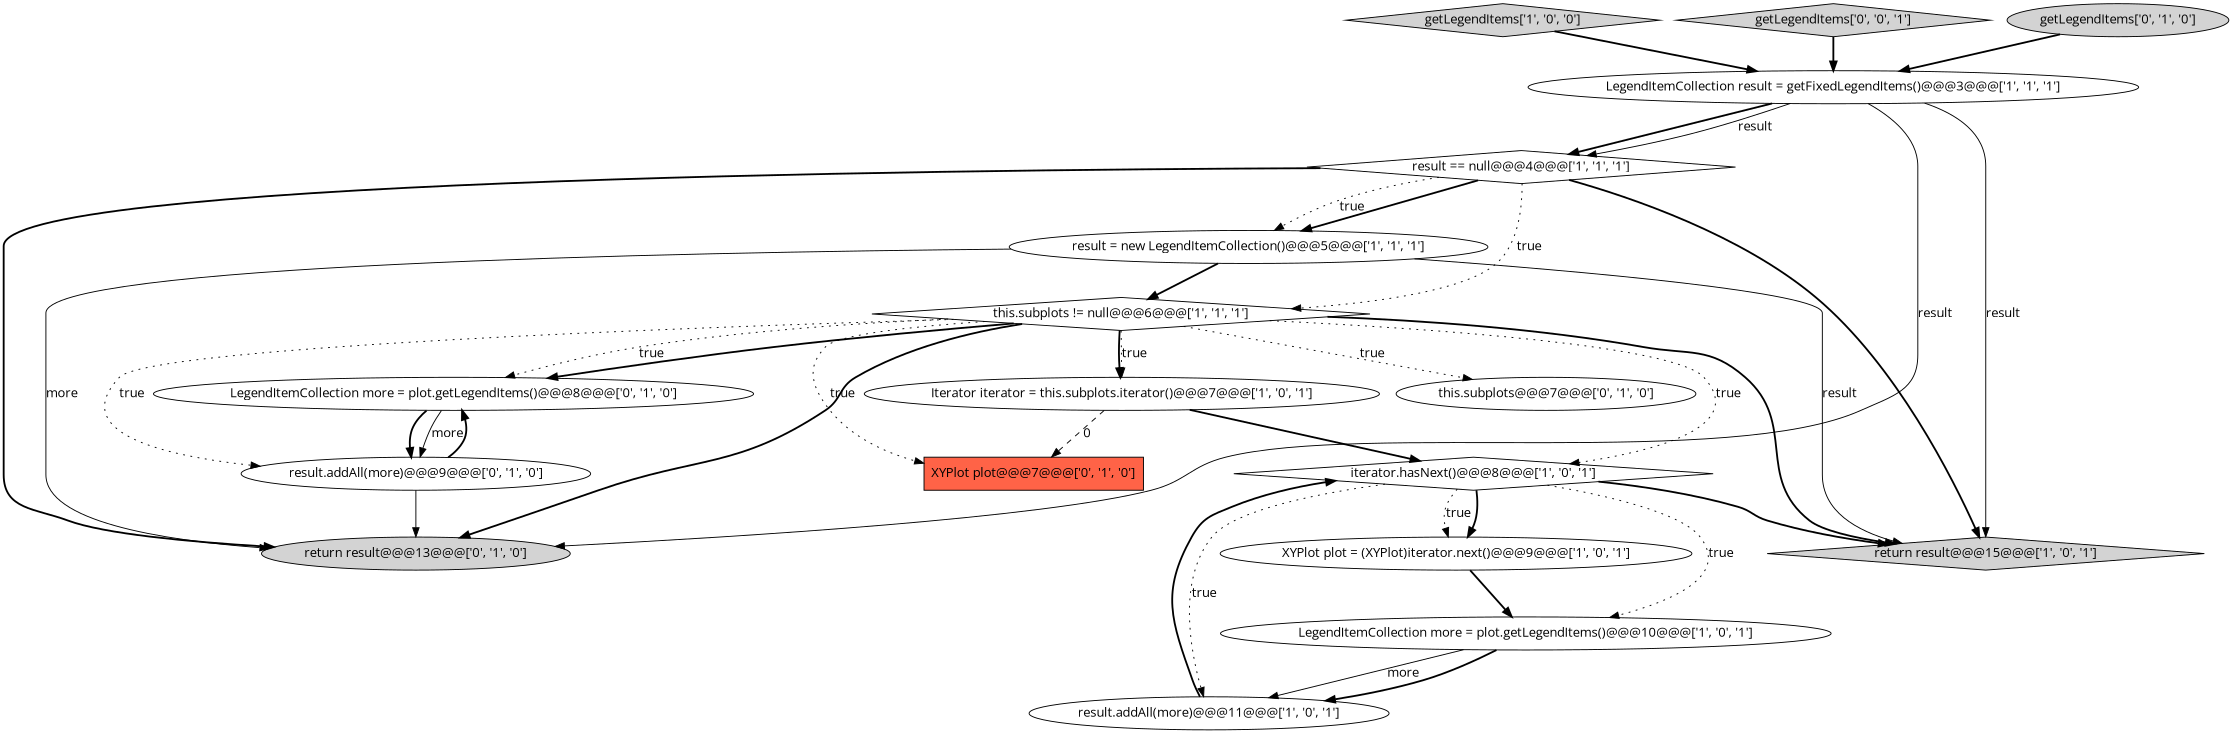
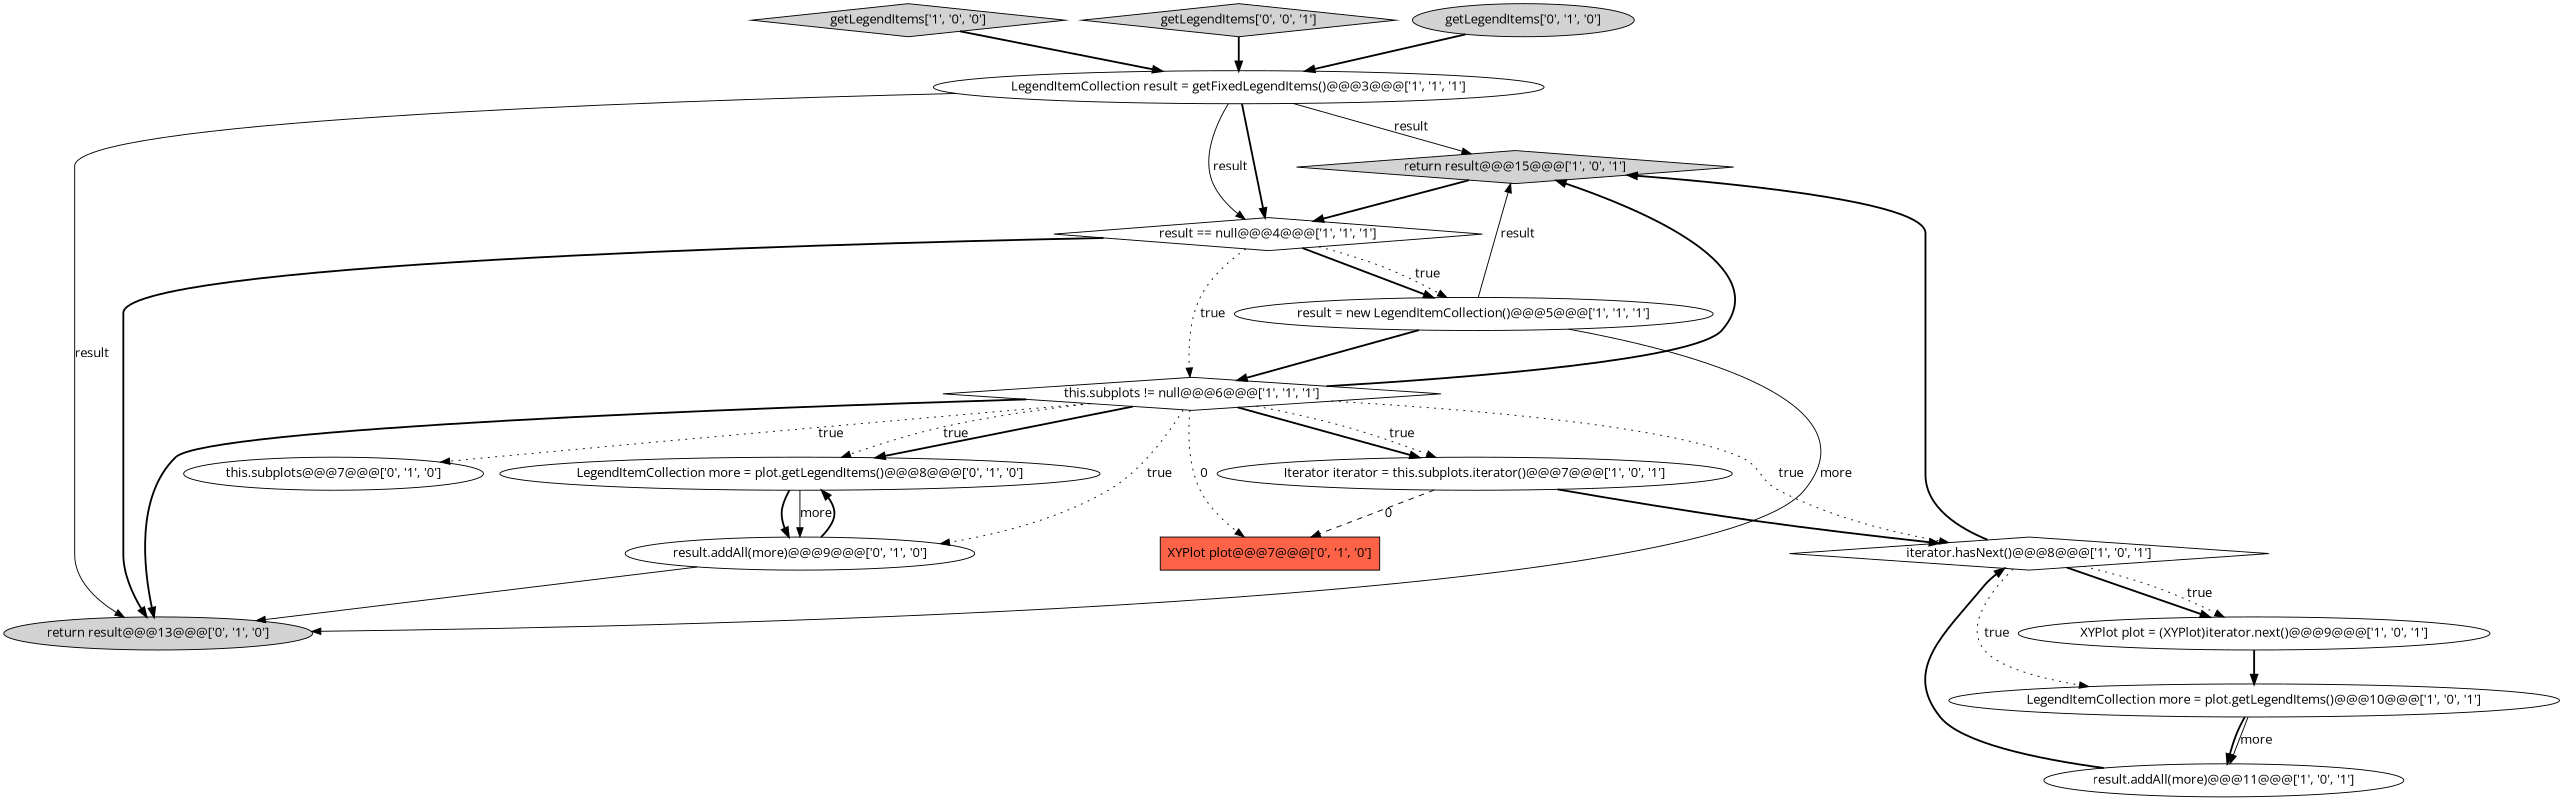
edge "result == null@@@4@@@['1', '1', '1']" -> "return result@@@15@@@['1', '0', '1']": reversed
edge "this.subplots != null@@@6@@@['1', '1', '1']" -> "XYPlot plot@@@7@@@['0', '1', '0']": label "true" -> "0"
edge "iterator.hasNext()@@@8@@@['1', '0', '1']" -> "result.addAll(more)@@@11@@@['1', '0', '1']": removed, label "true"
